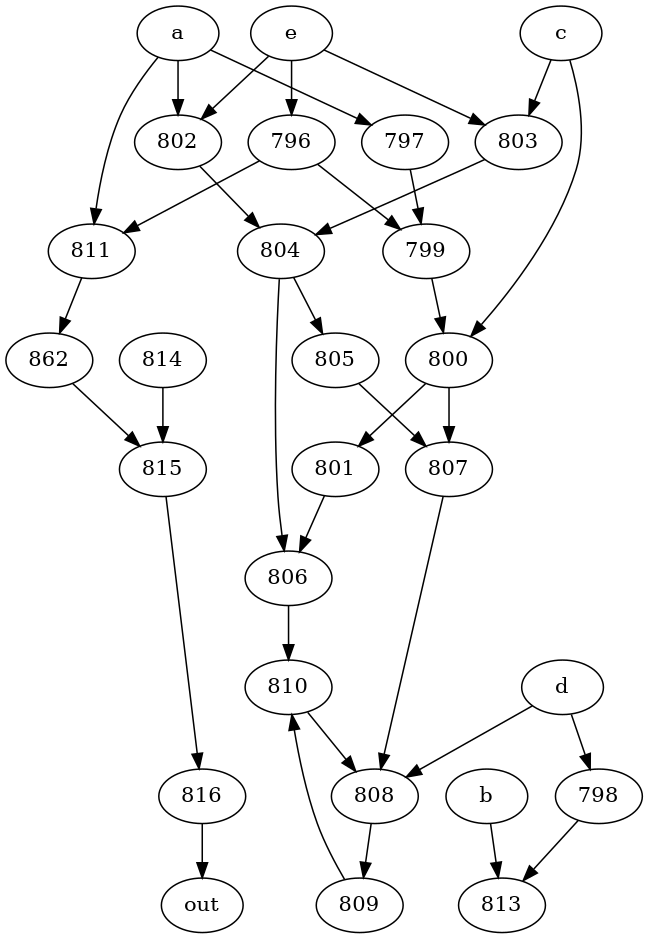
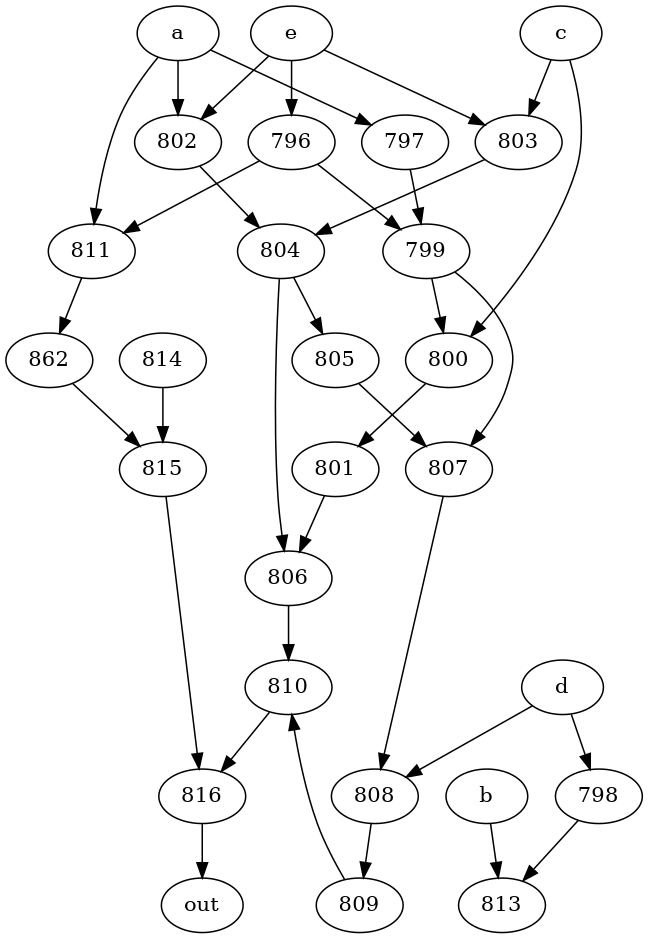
edge "800" -> "807": now "799" -> "807"
edge "810" -> "808": now "810" -> "816"
